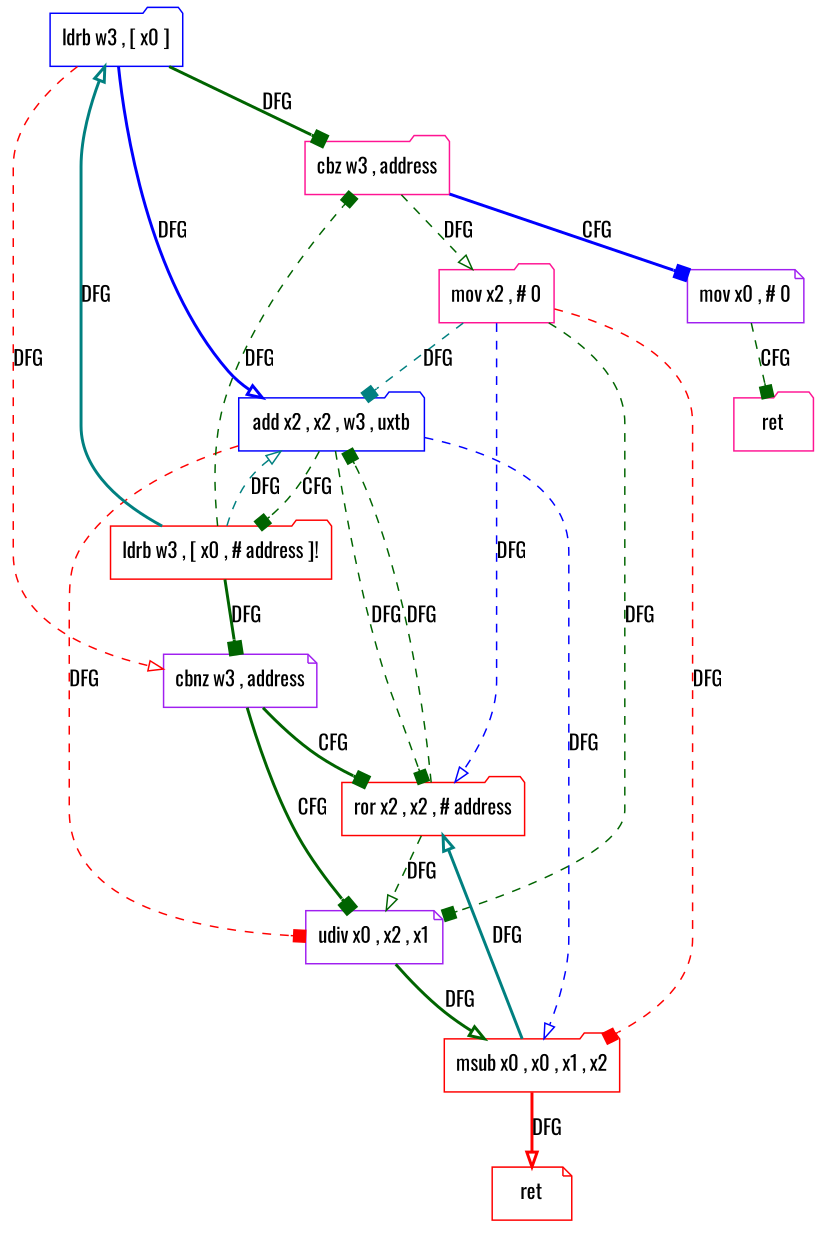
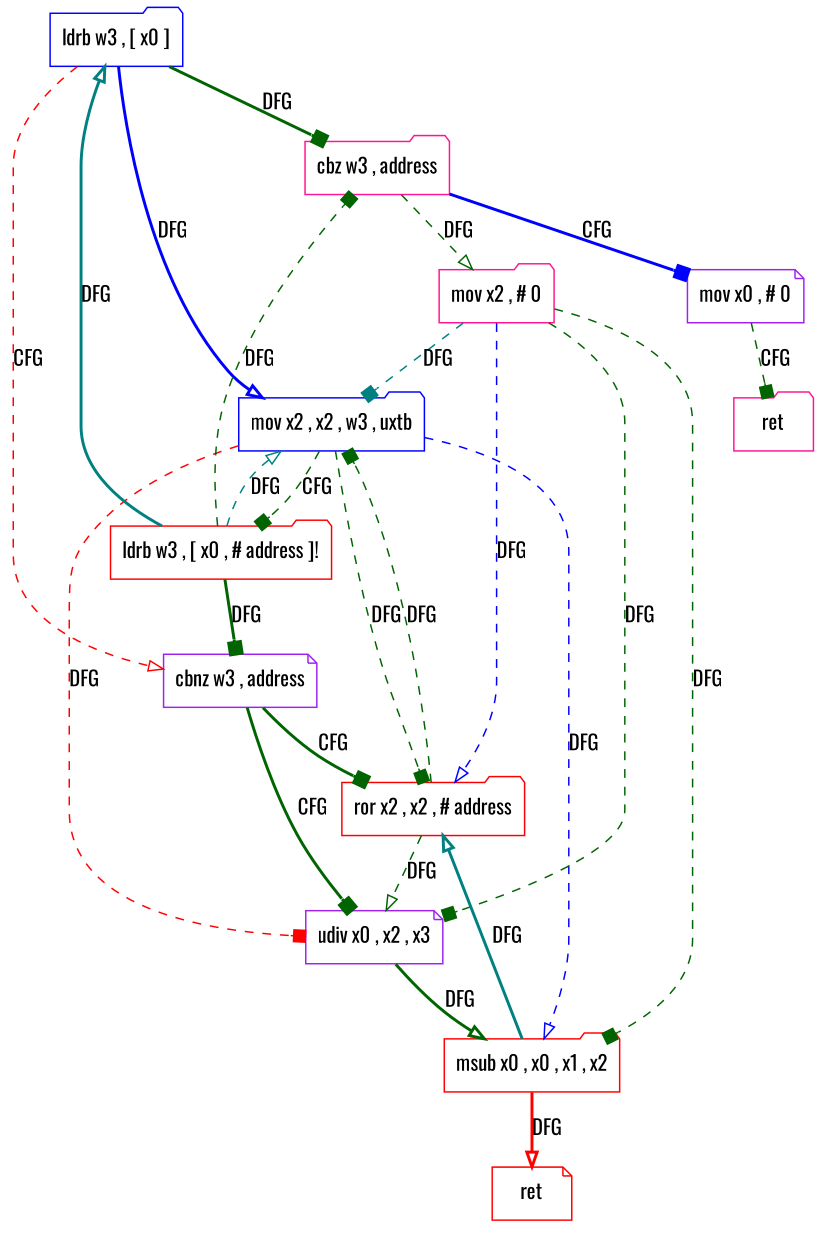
edge "ldrb w3 , [ x0 ]" -> "cbnz w3 , address": label "DFG" -> "CFG"
node "add x2 , x2 , w3 , uxtb": label "add x2 , x2 , w3 , uxtb" -> "mov x2 , x2 , w3 , uxtb"
edge "mov x2 , # 0" -> "msub x0 , x0 , x1 , x2": color red -> darkgreen
node "udiv x0 , x2 , x1": label "udiv x0 , x2 , x1" -> "udiv x0 , x2 , x3"
